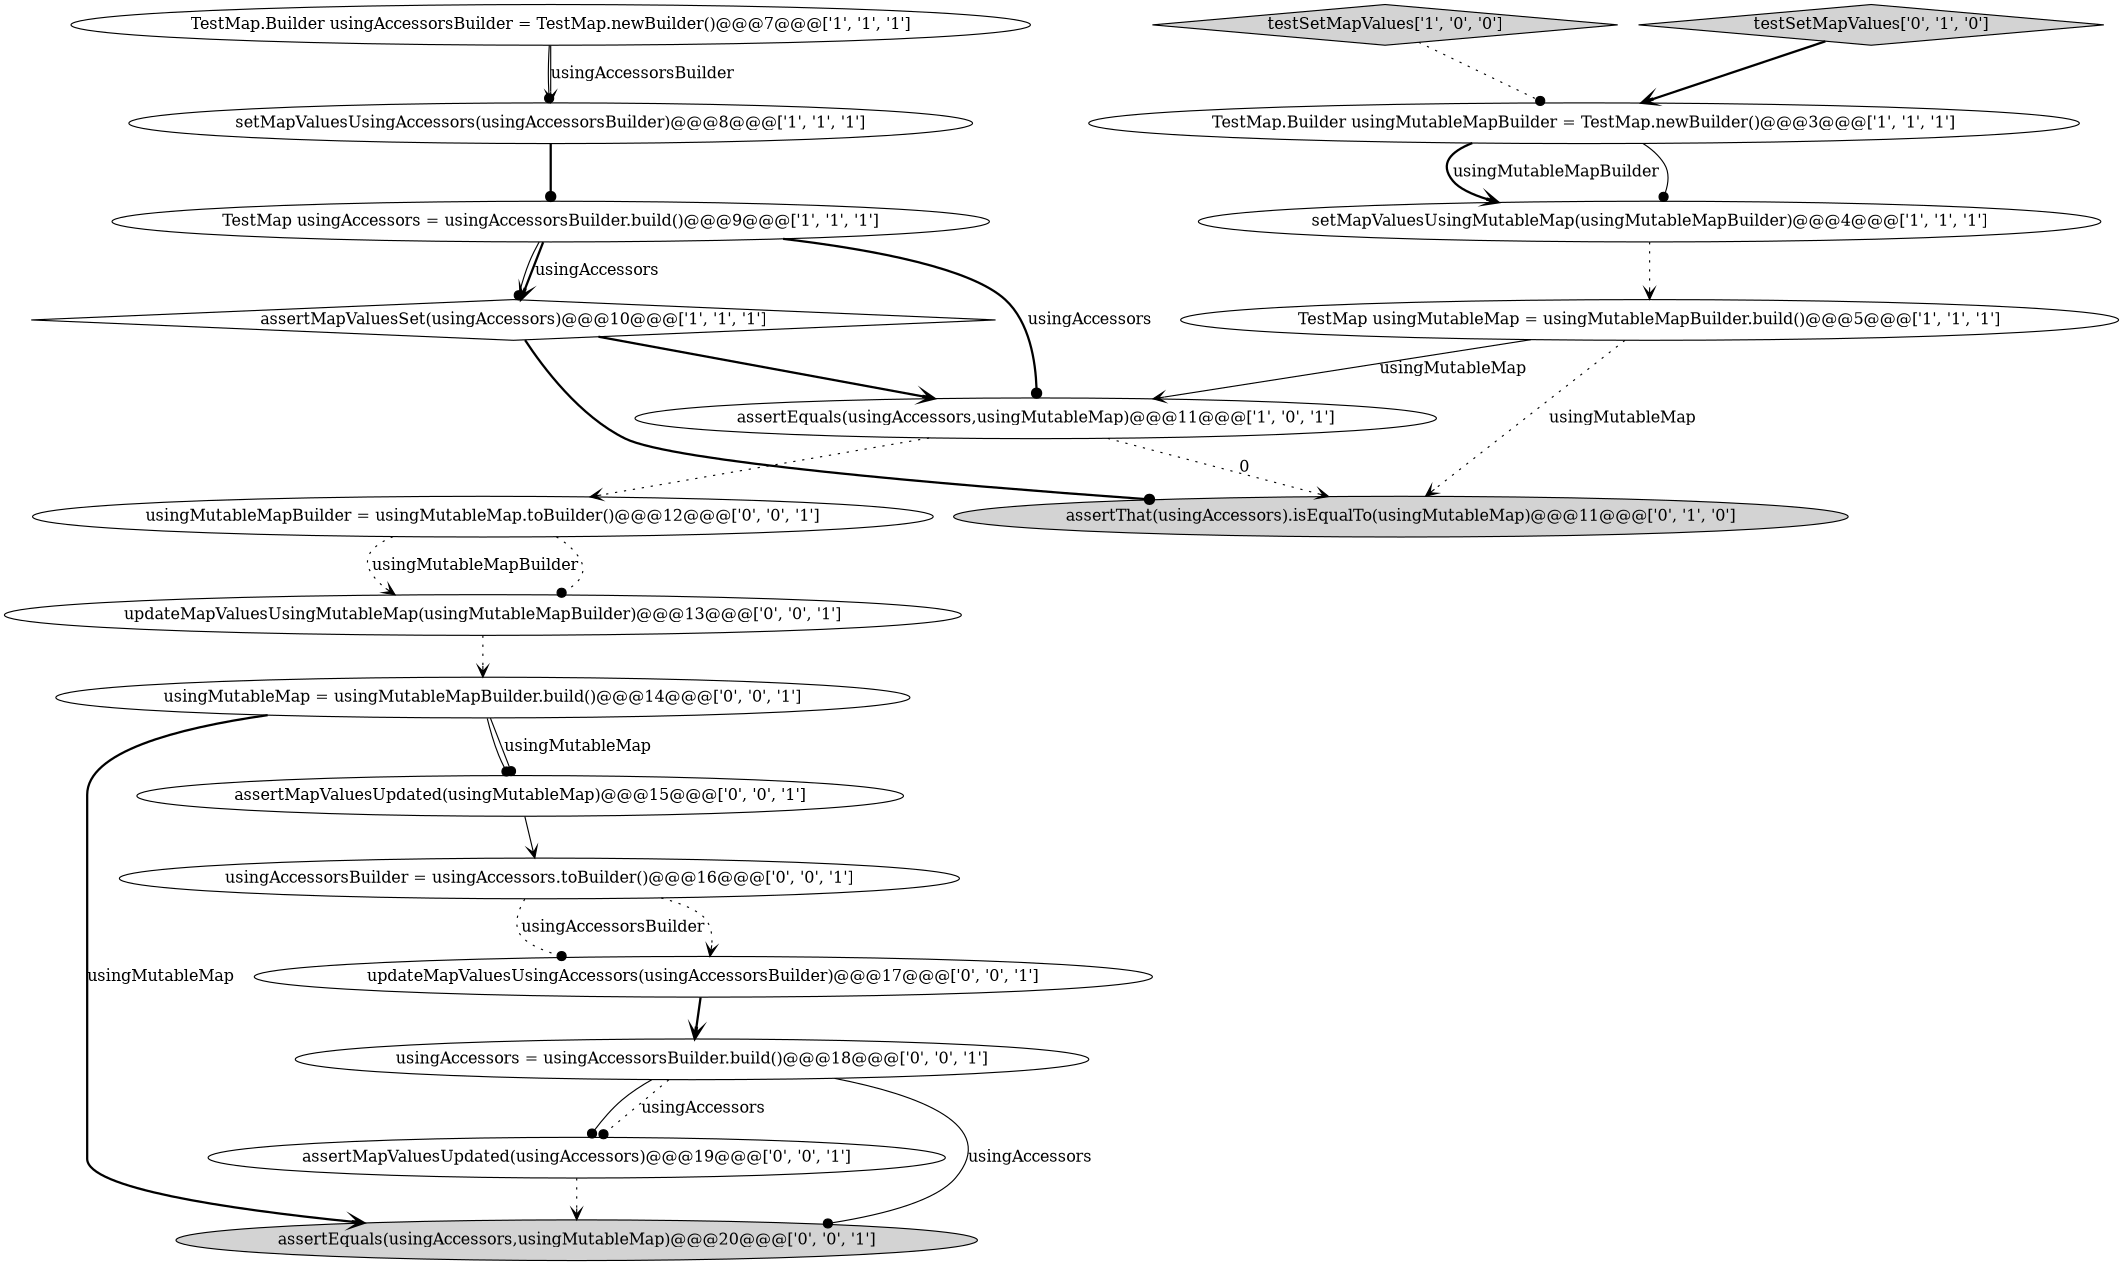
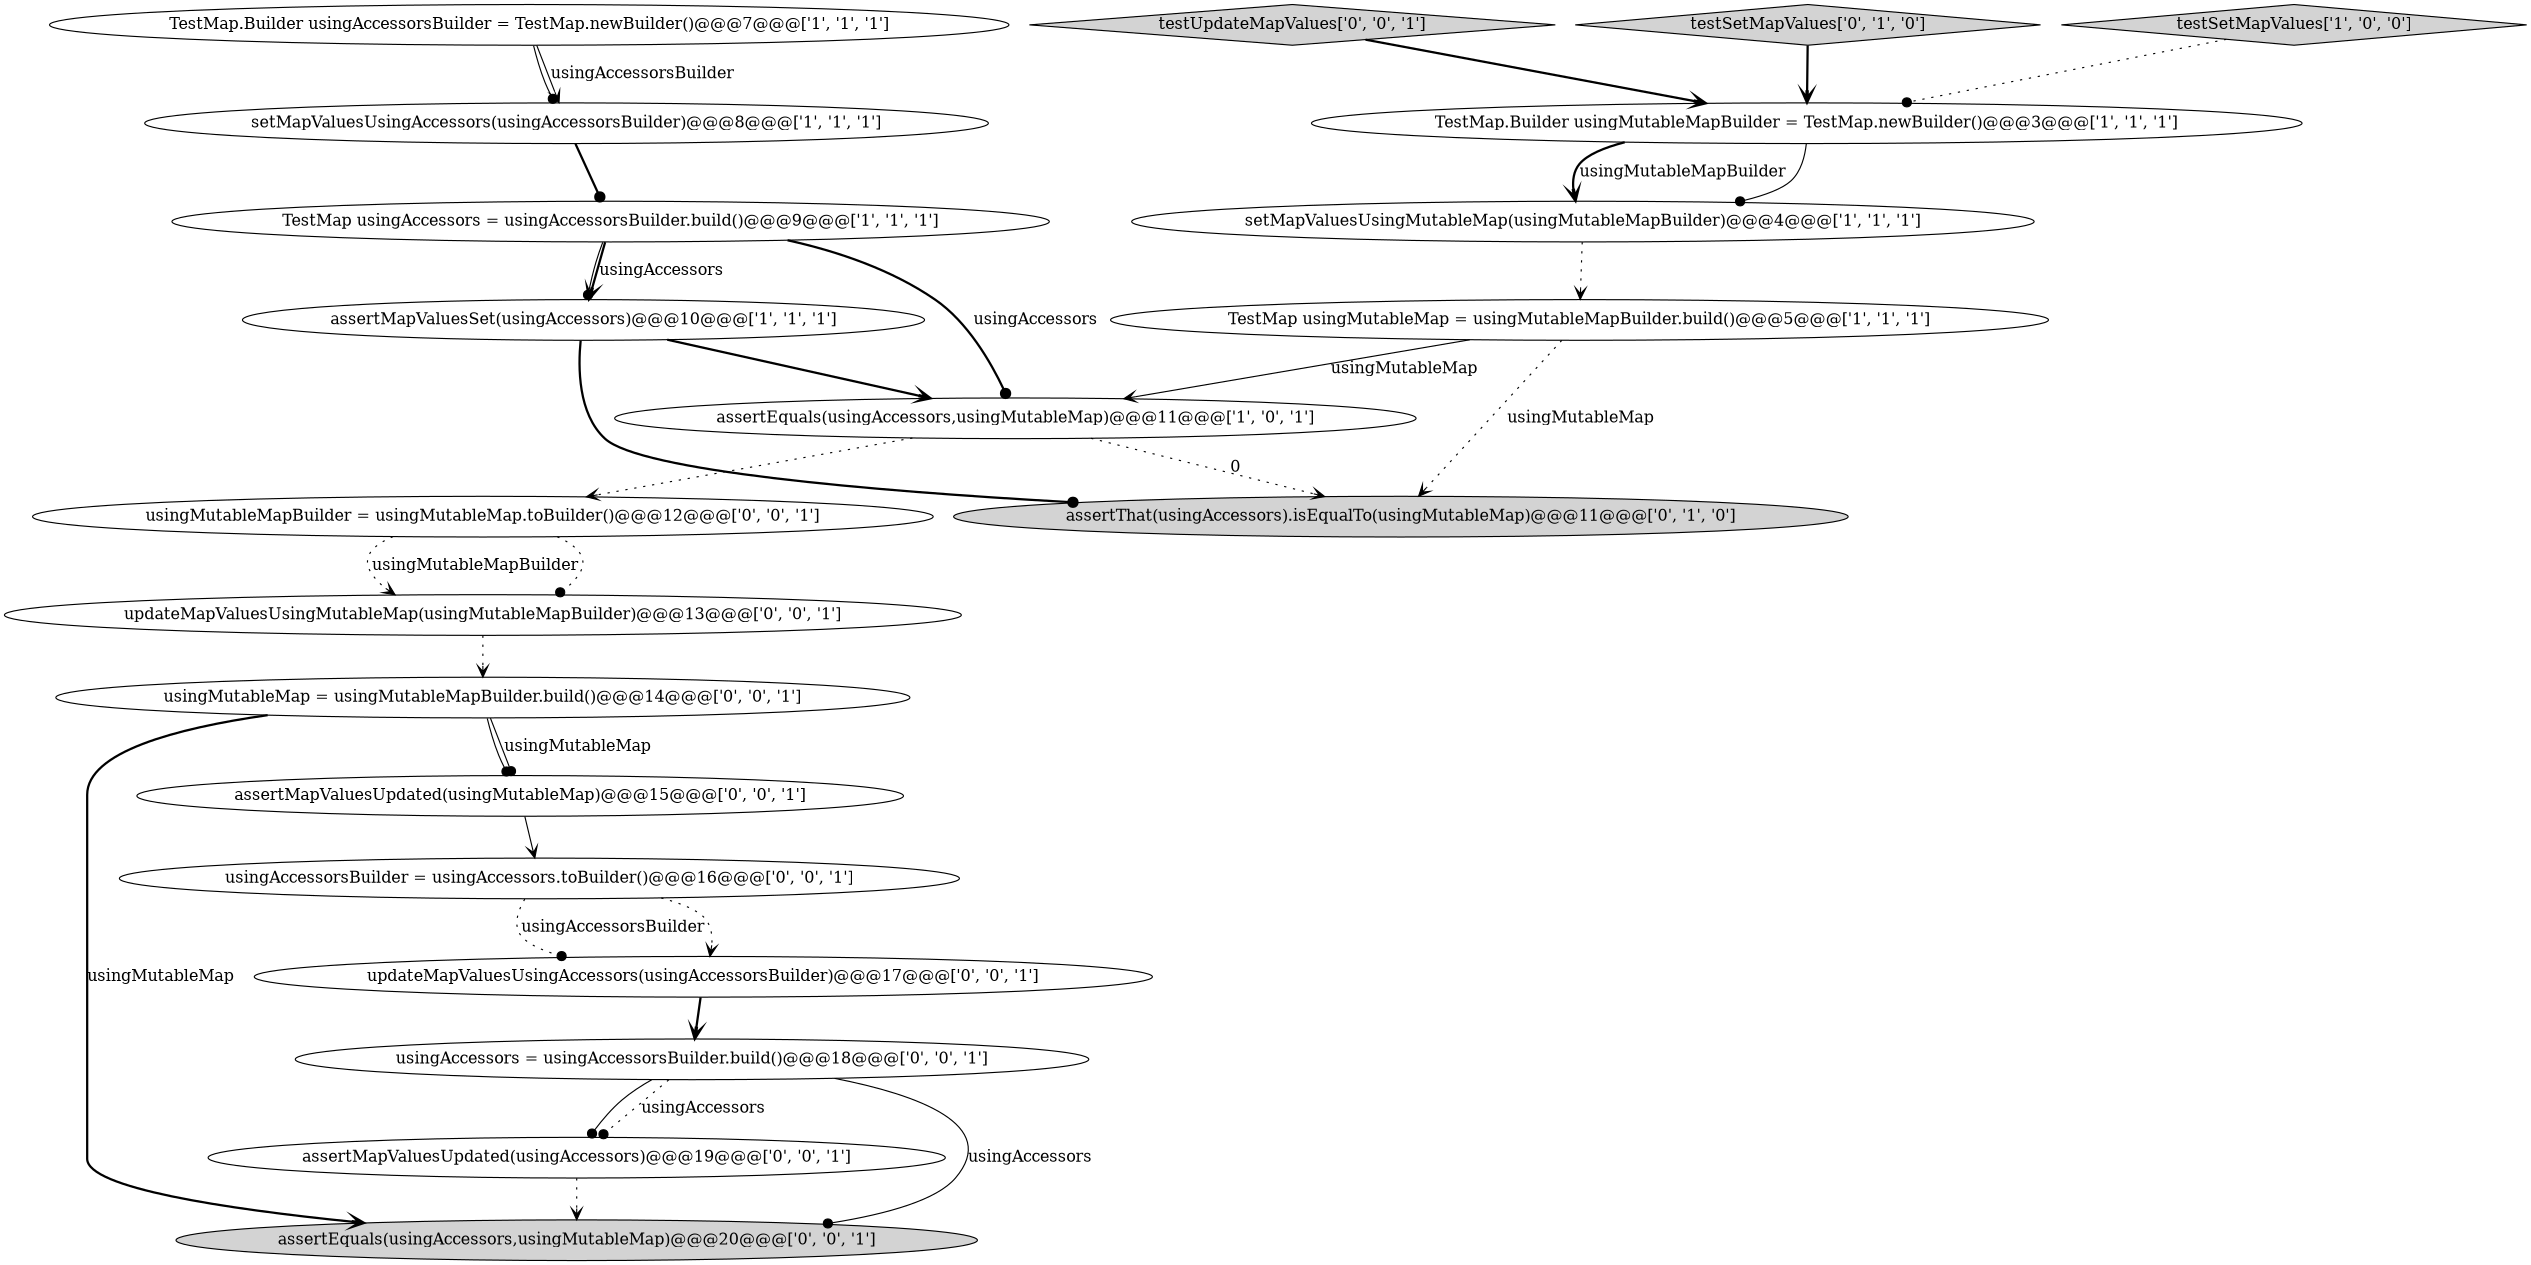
node "testUpdateMapValues['0', '0', '1']": added
node "assertMapValuesSet(usingAccessors)@@@10@@@['1', '1', '1']": shape diamond -> ellipse
